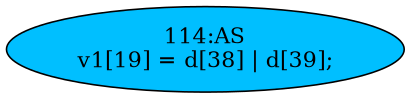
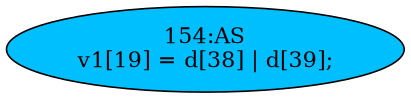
node "114:AS v1[19] = d[38] | d[39];": label "114:AS v1[19] = d[38] | d[39];" -> "154:AS v1[19] = d[38] | d[39];"
